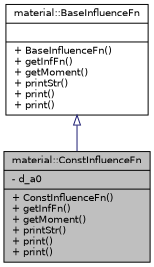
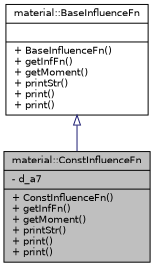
node "material::ConstInfluenceFn": text "- d_a0" -> "- d_a7"
